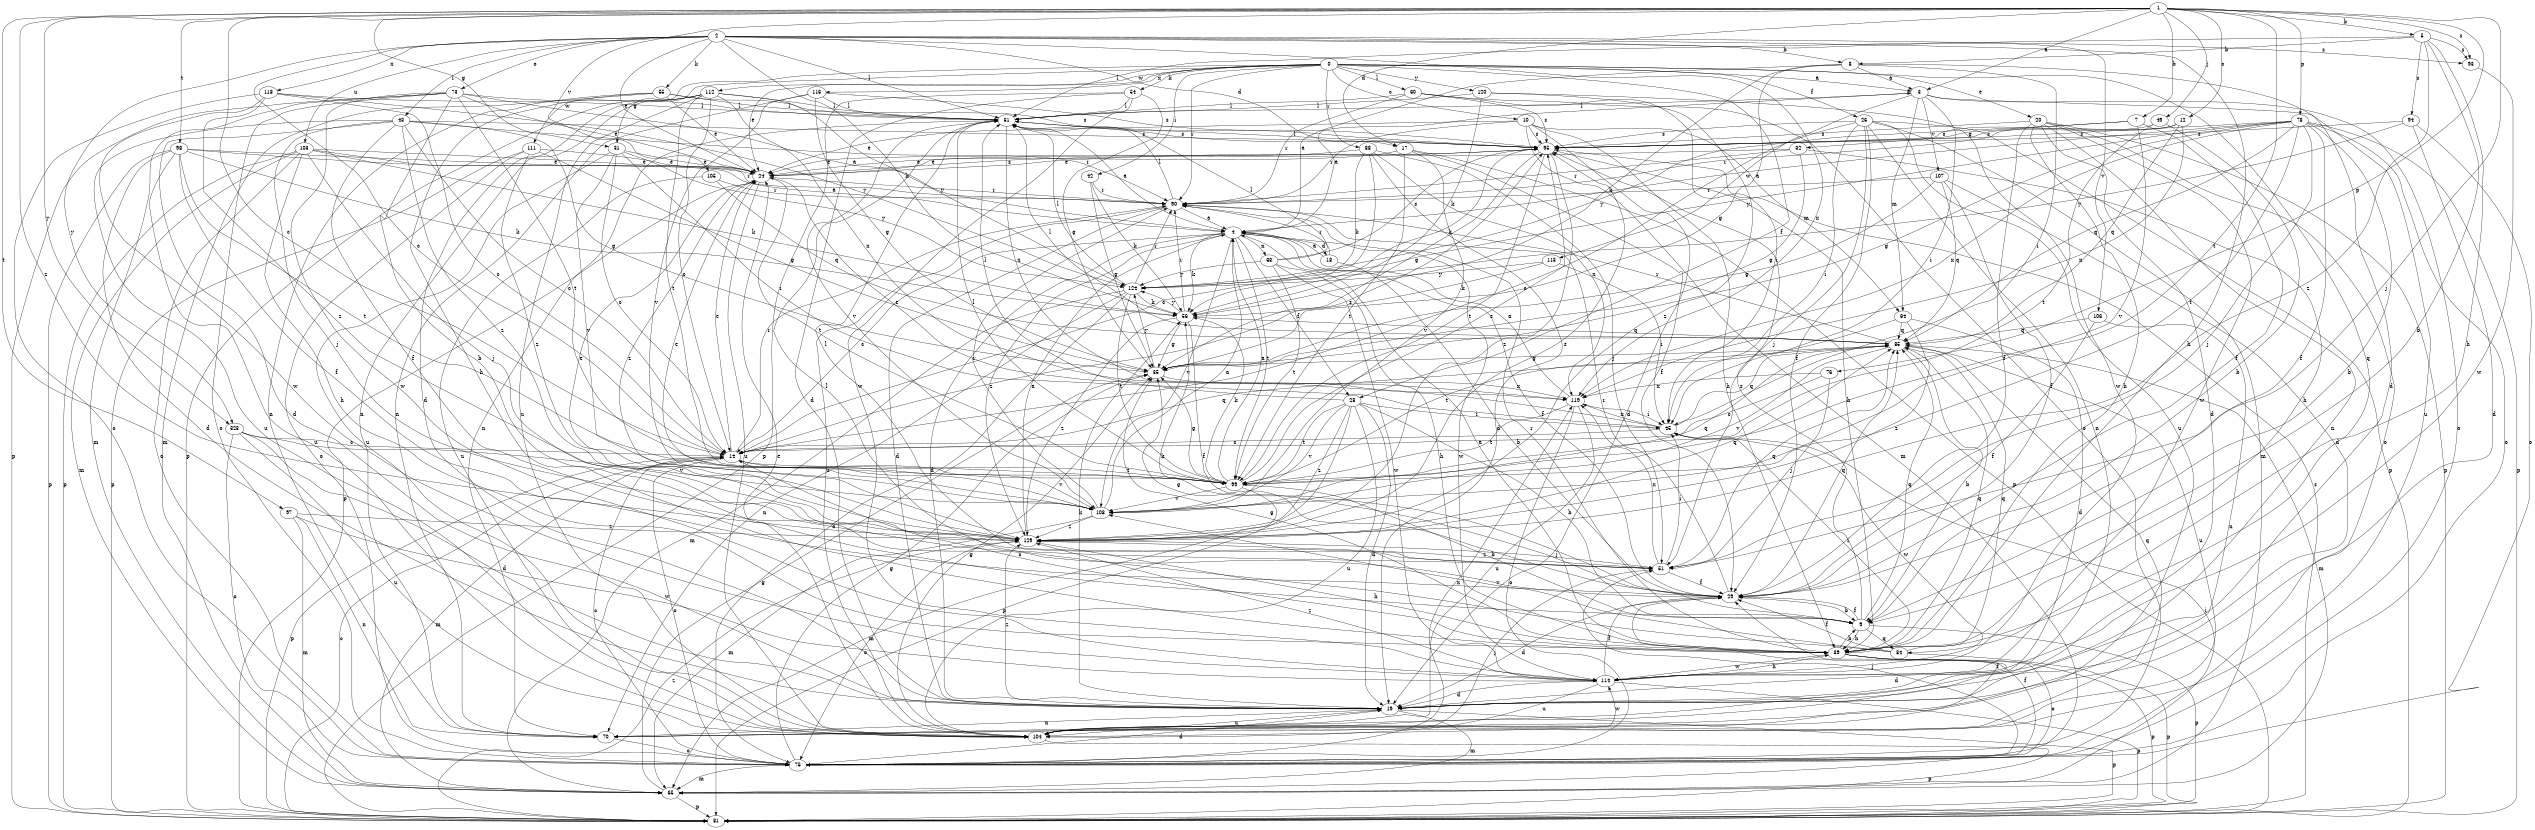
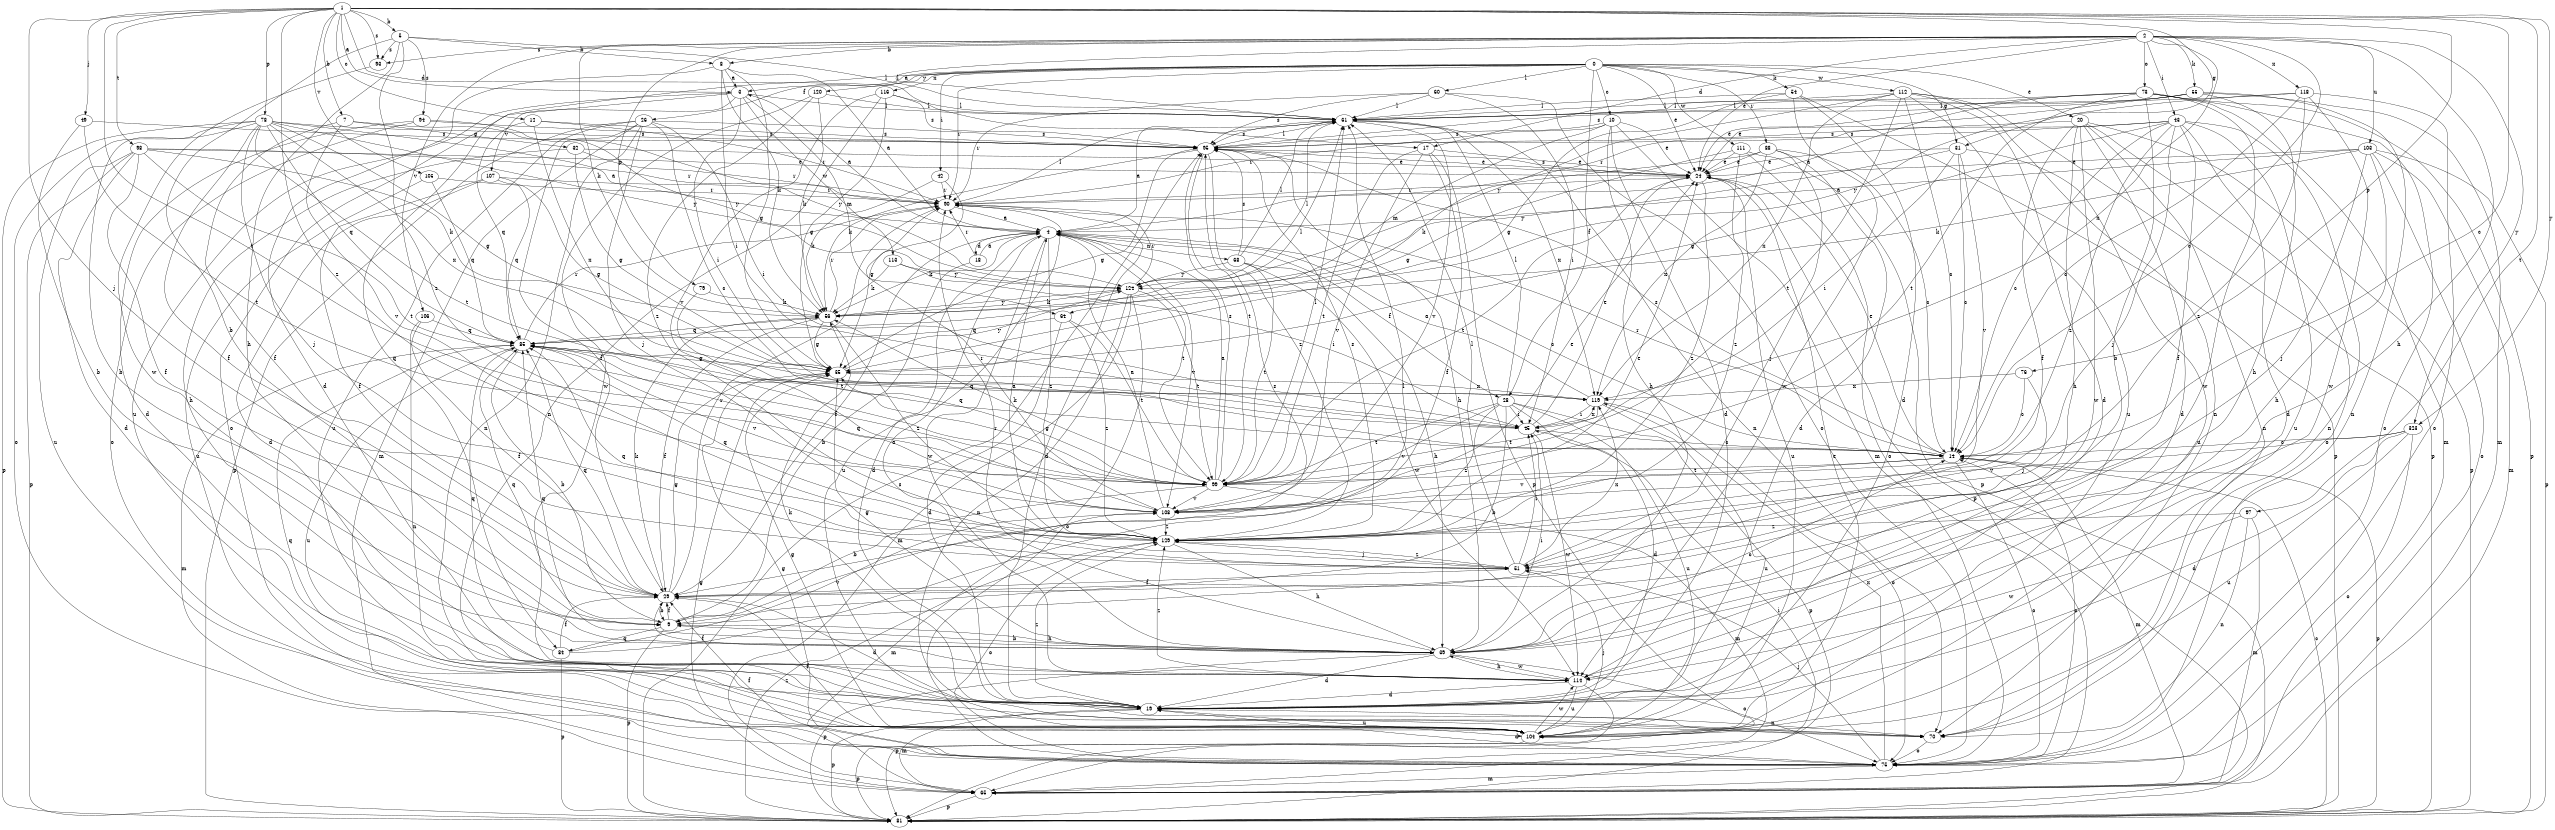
node "79": added
edge "43" -> "70": added, label "n"
